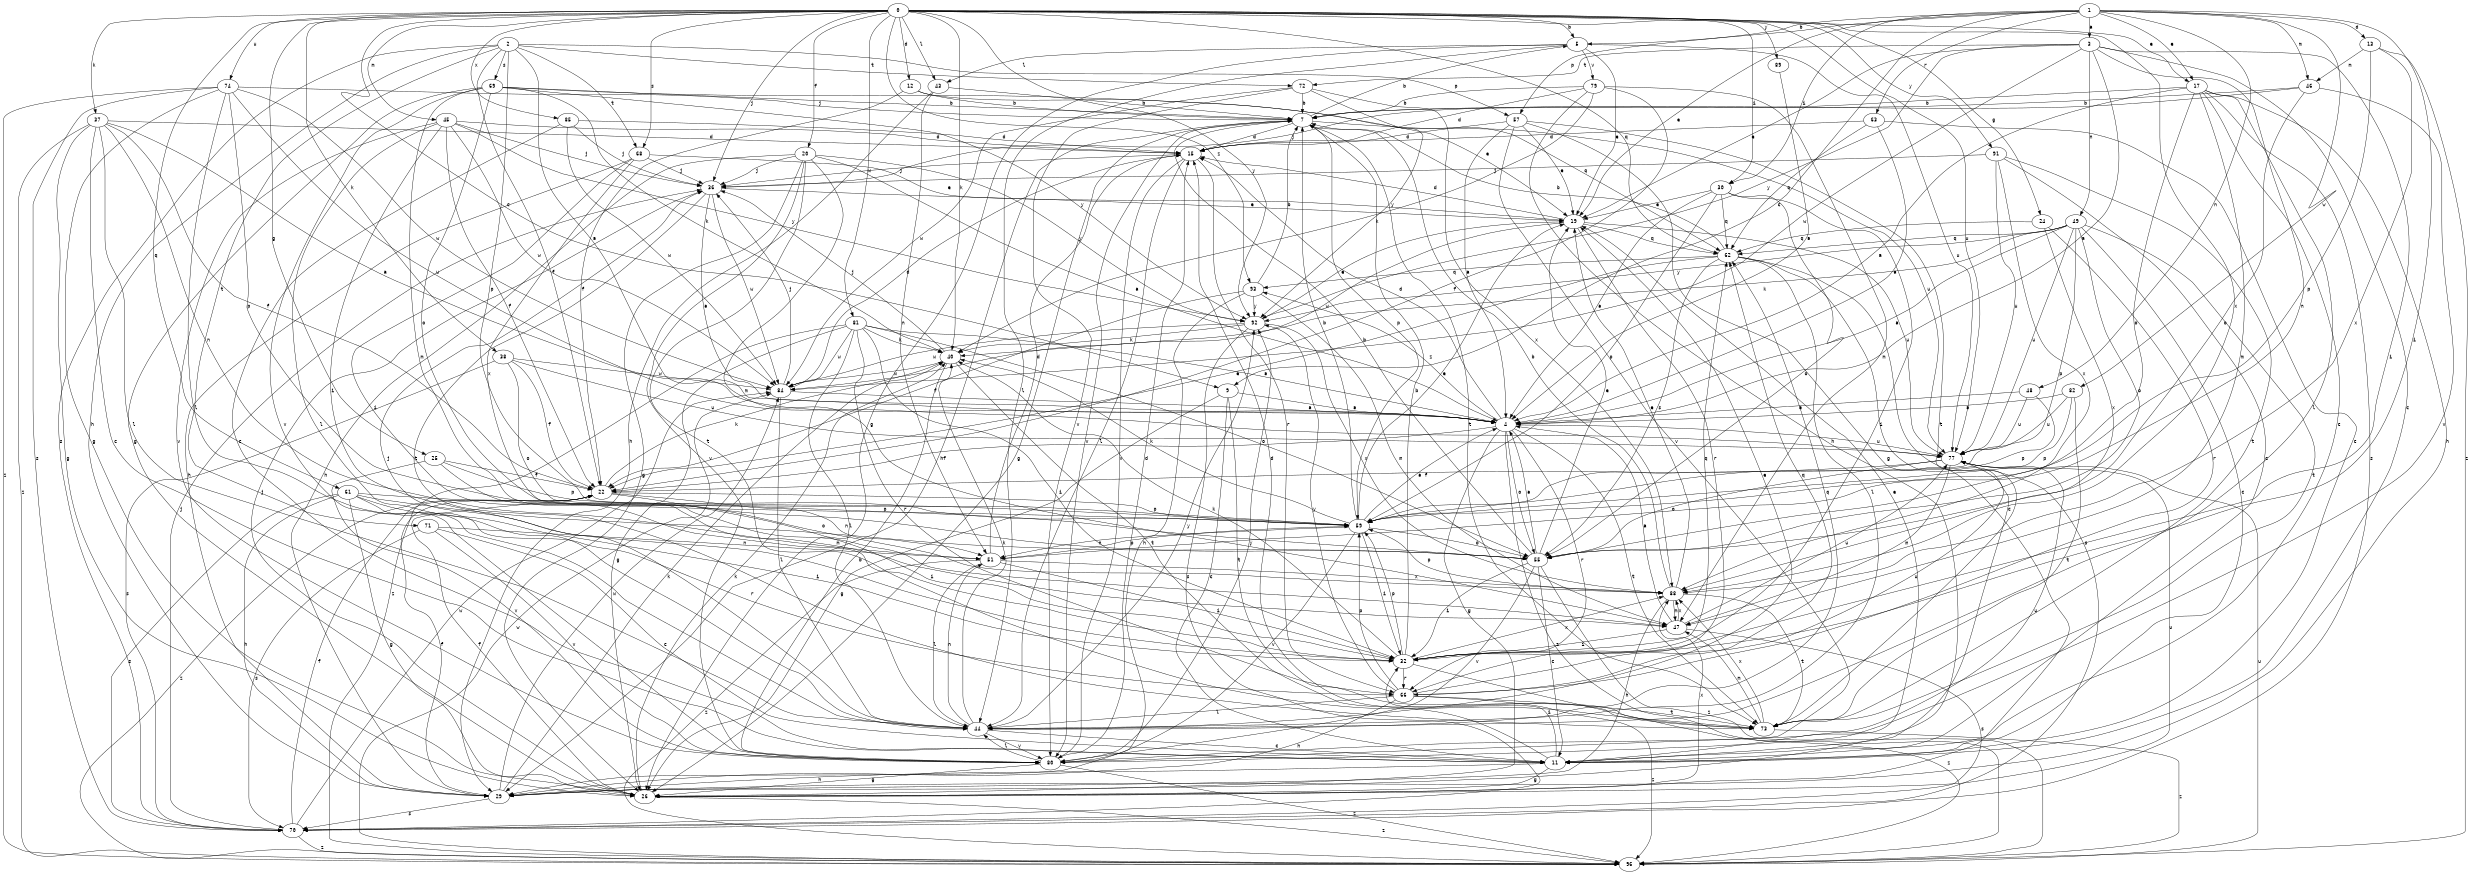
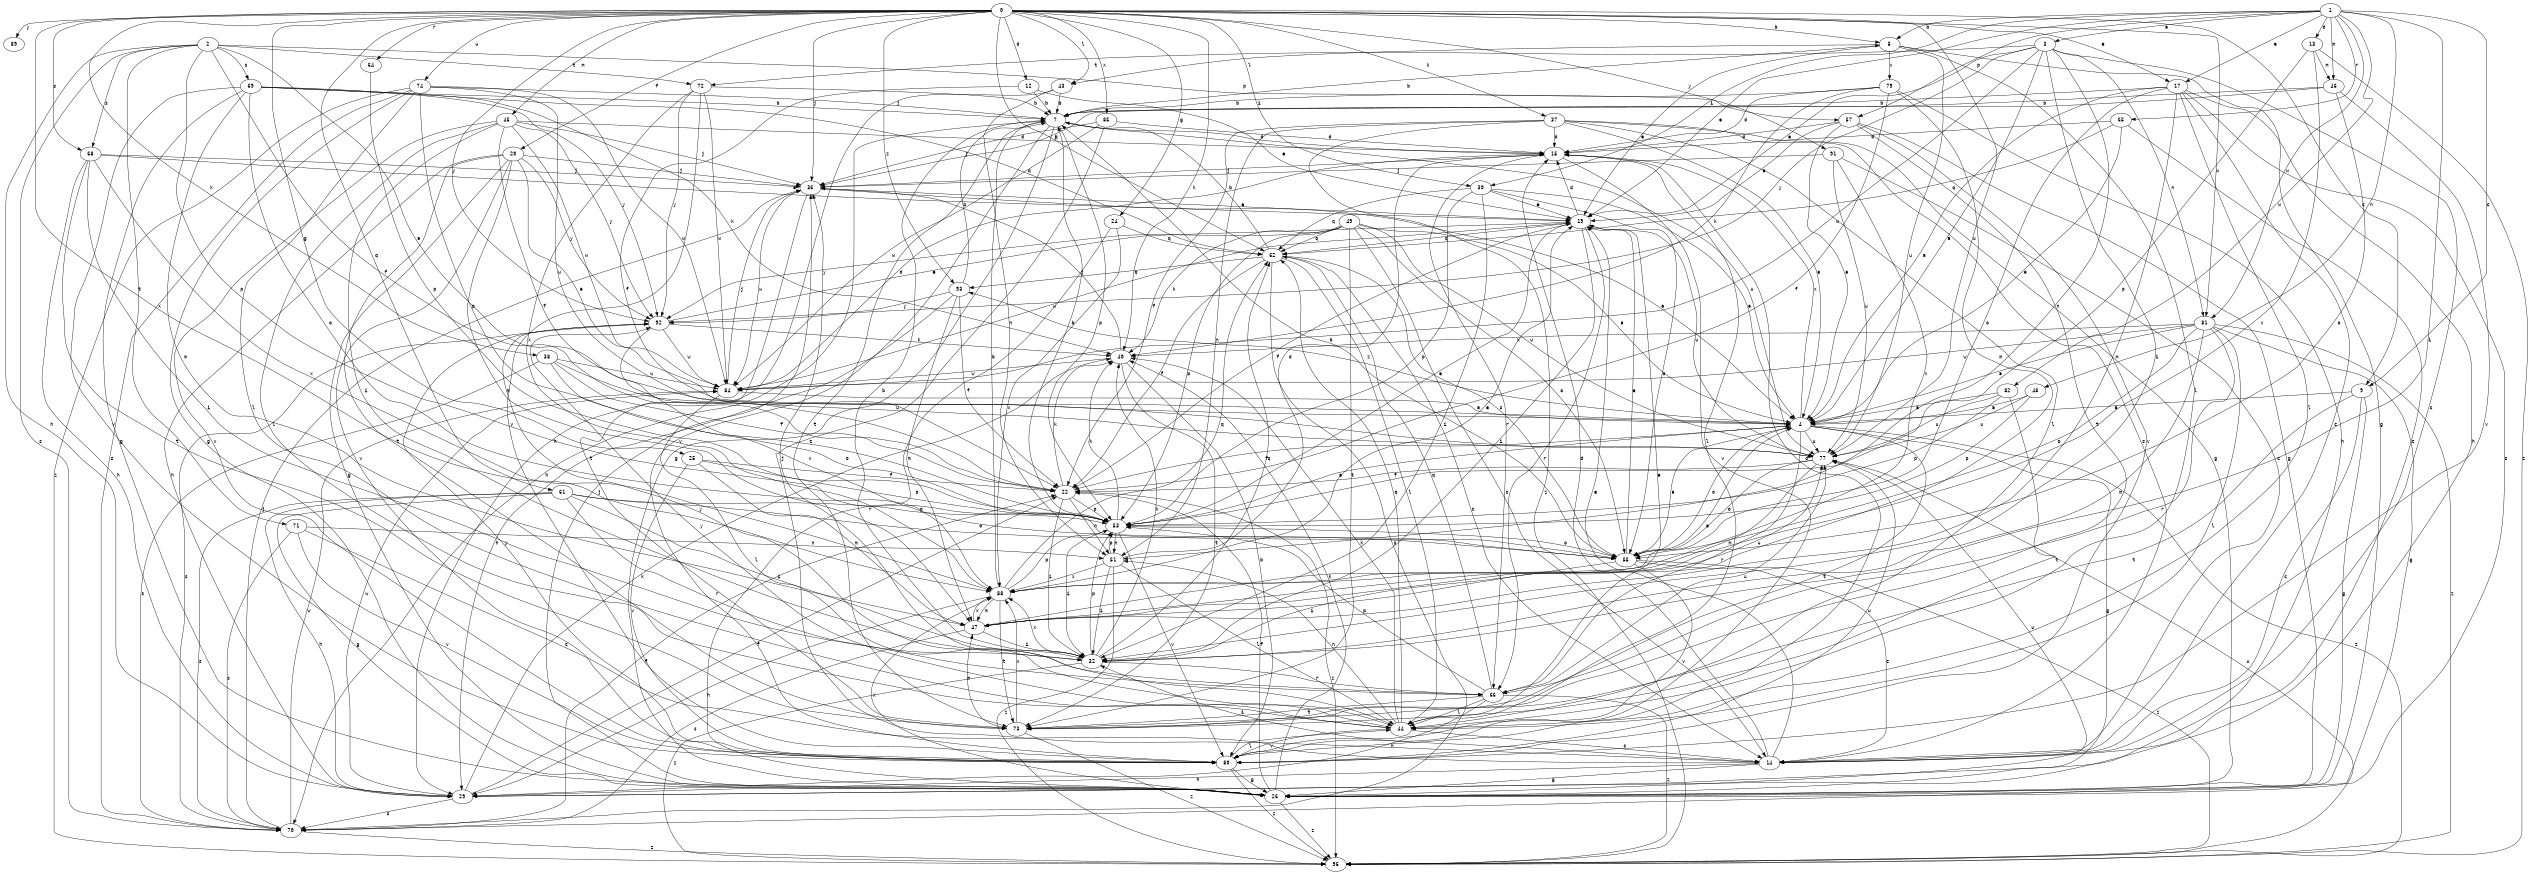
node "64": added
edge "2" -> "68": label "t" -> "s"
node "63": label "63" -> "65"
edge "3" -> "49": now "3" -> "81"
edge "1" -> "81": added, label "w"
edge "89" -> "4": removed, label "a"
edge "4" -> "15": label "d" -> "x"
edge "19" -> "22": added, label "f"
edge "62" -> "22": label "e" -> "f"
edge "7" -> "29": now "7" -> "70"
edge "88" -> "62": added, label "q"
edge "81" -> "32": label "i" -> "m"
edge "91" -> "73": now "68" -> "73"
edge "19" -> "32": added, label "i"
node "59": label "59" -> "53"
edge "24" -> "66": now "24" -> "26"
node "11": label "11" -> "14"
edge "96" -> "84": removed, label "w"
